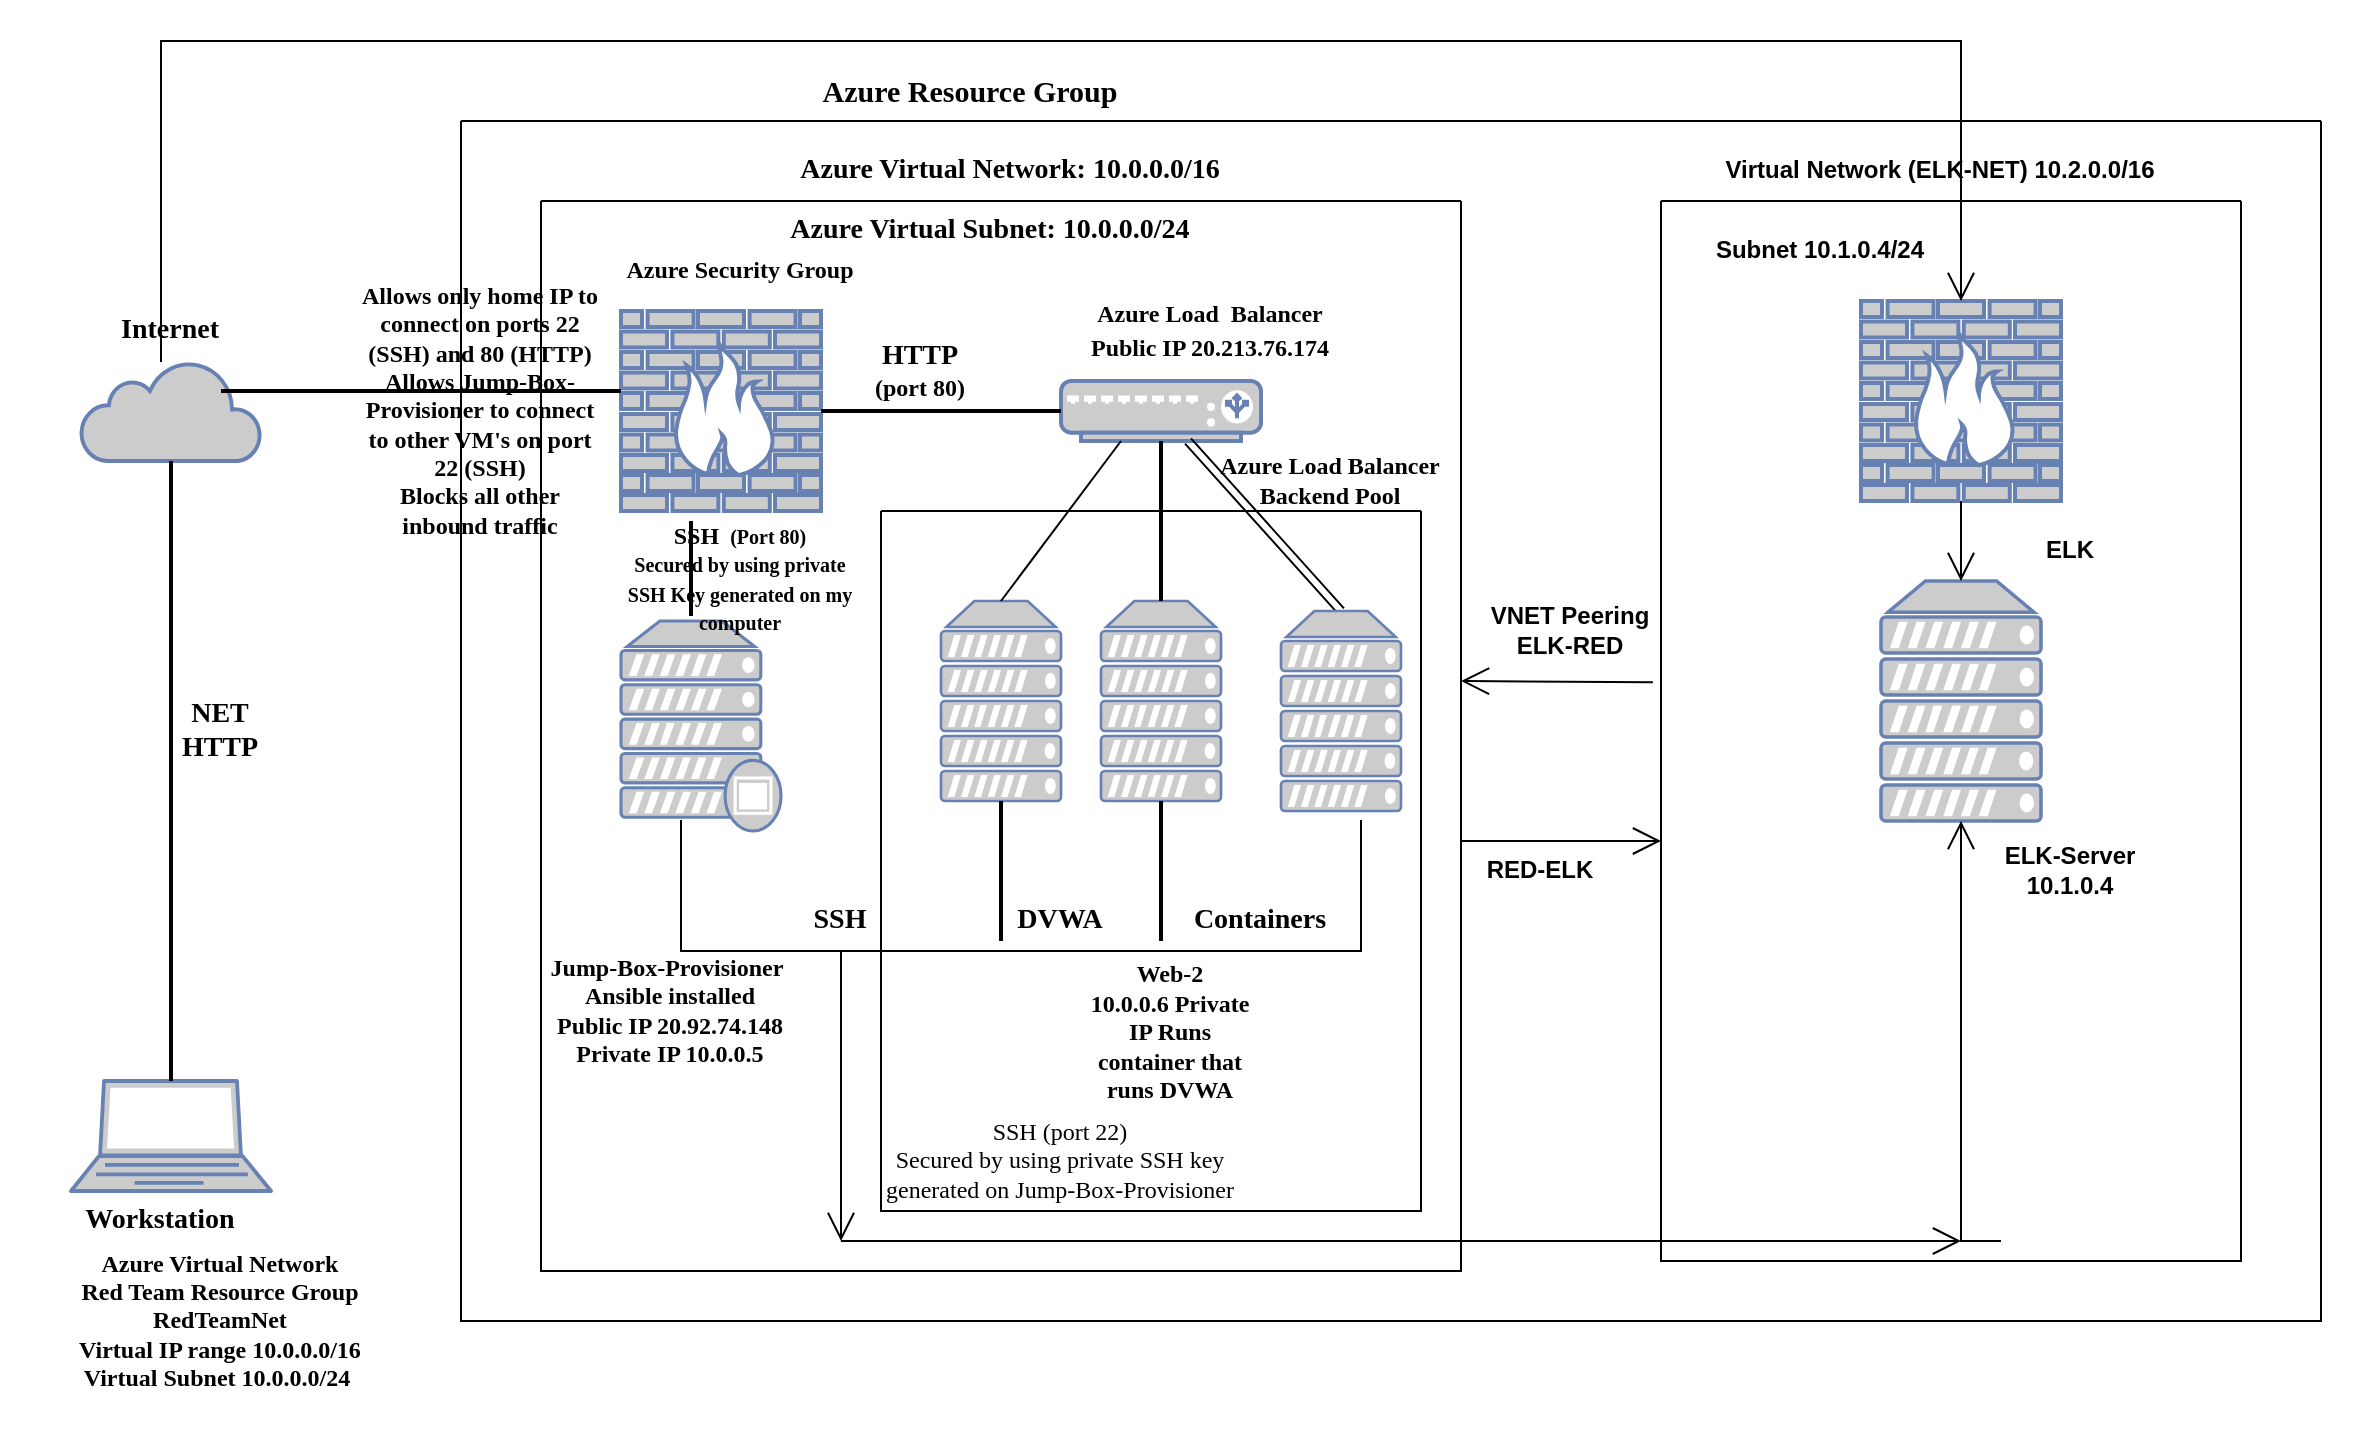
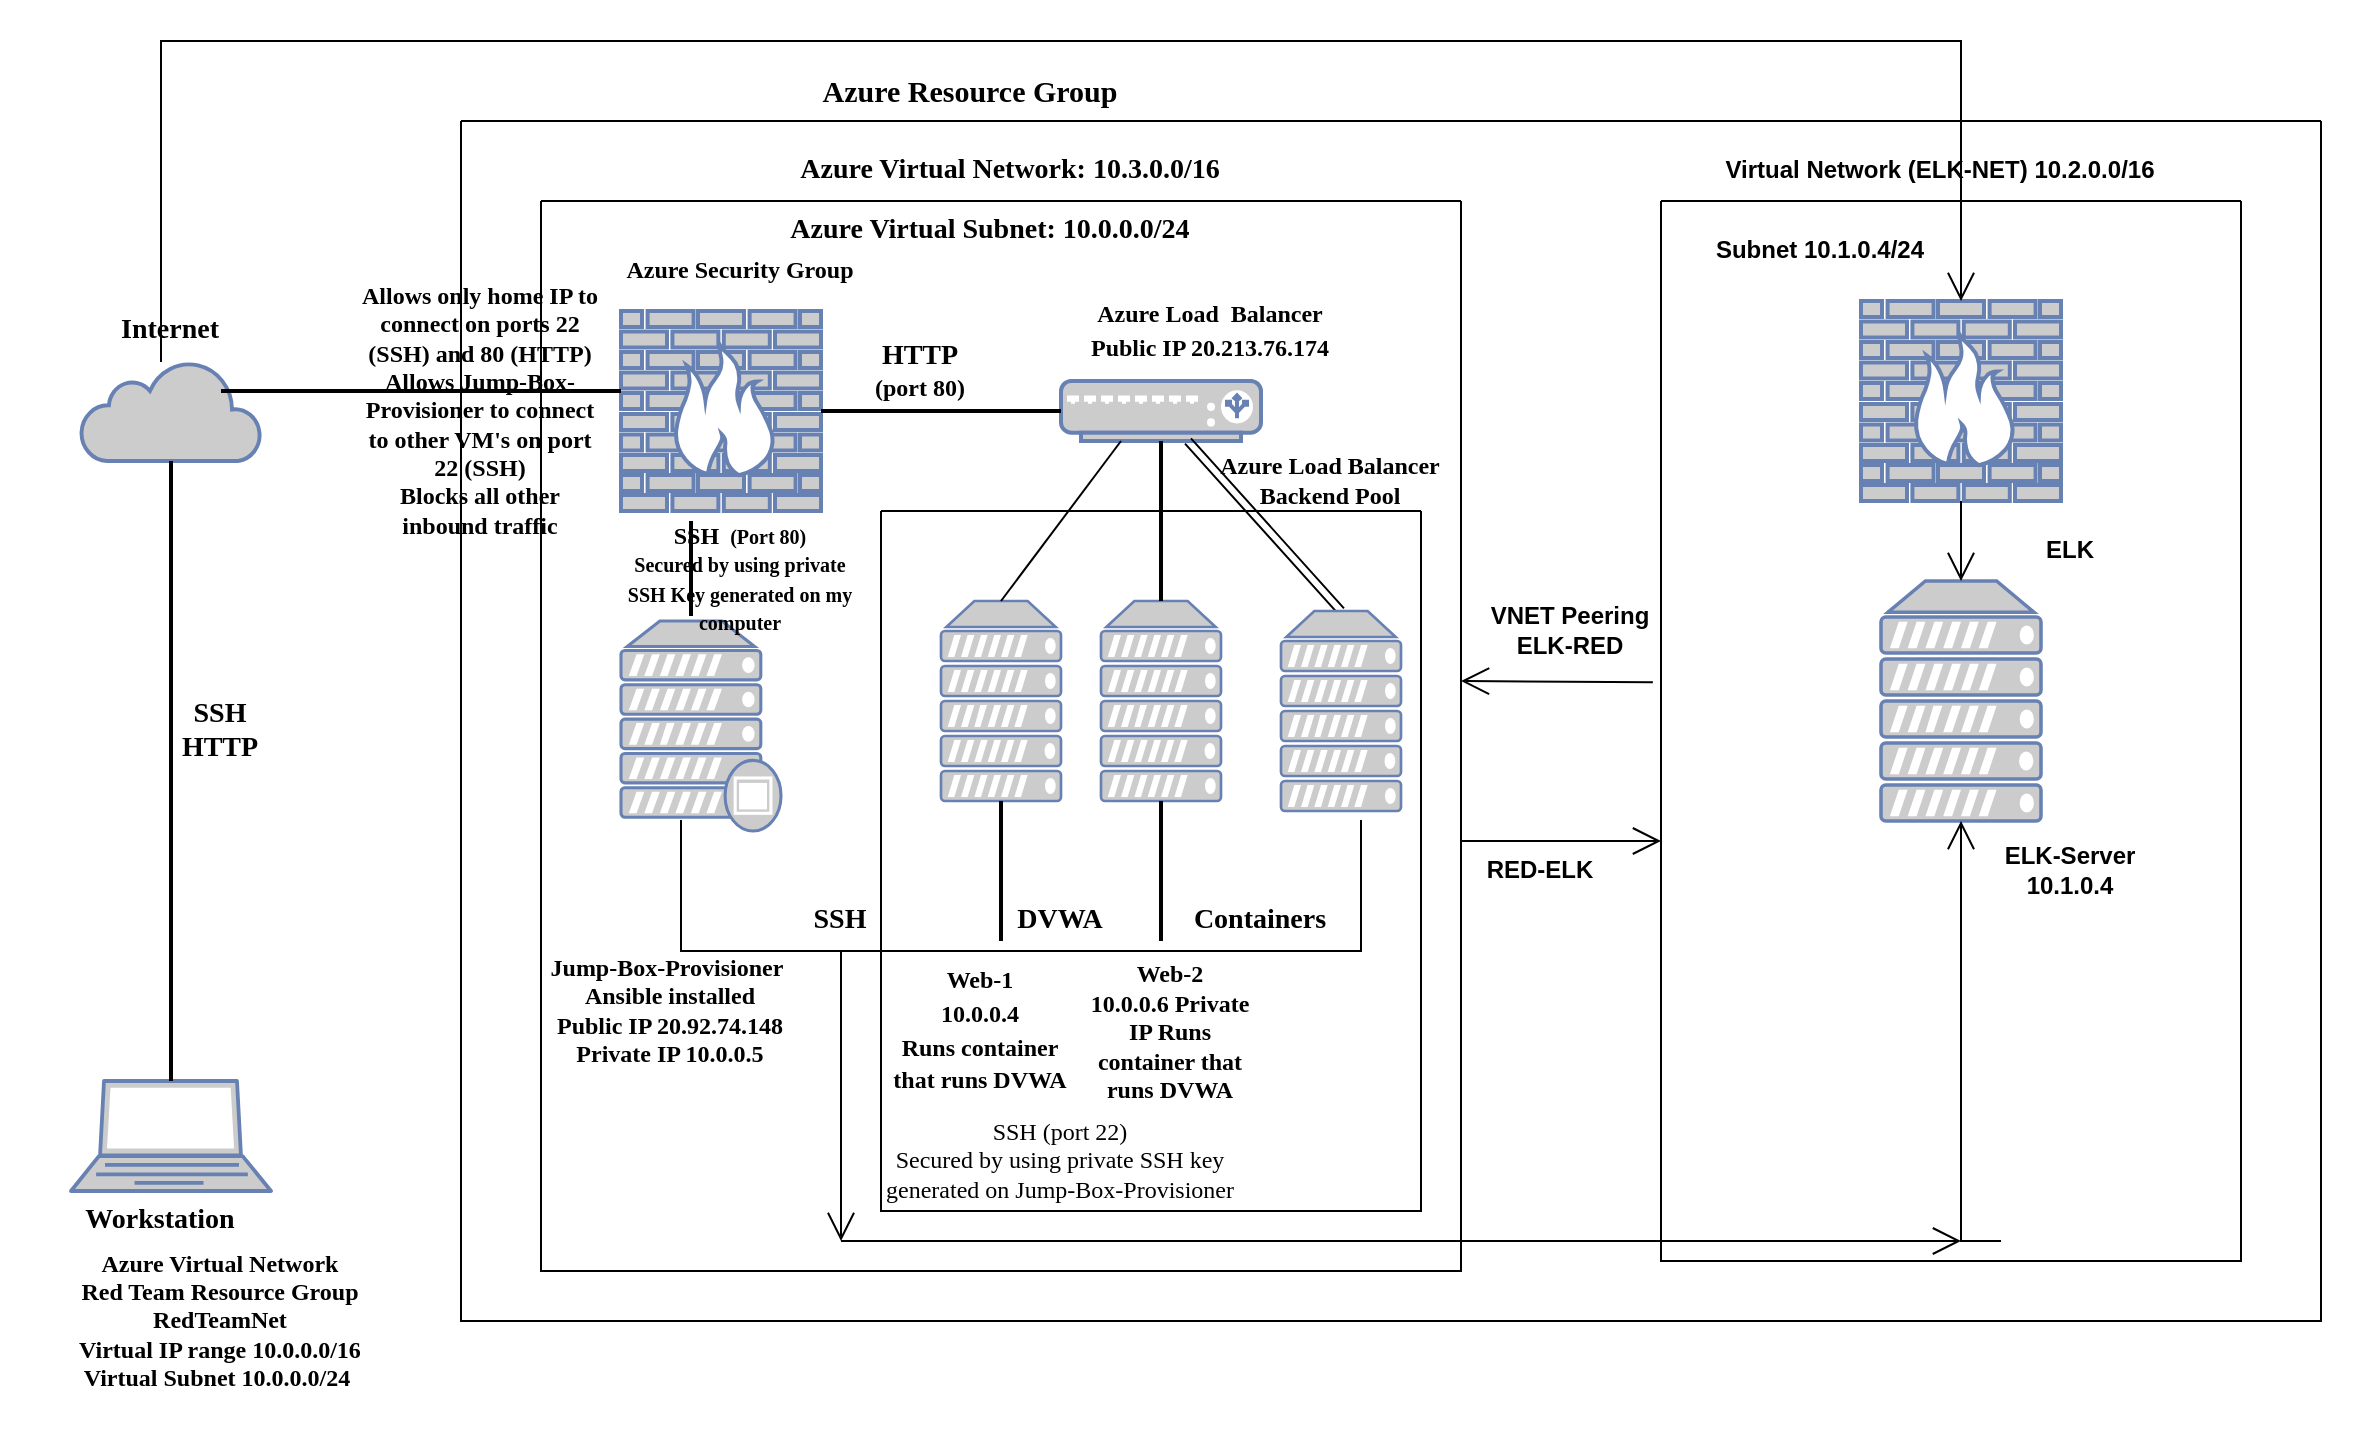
node "Azure Virtual Network: 10.0.0.0/16": label "Azure Virtual Network: 10.0.0.0/16" -> "Azure Virtual Network: 10.3.0.0/16"
node "NET HTTP": label "NET HTTP" -> "SSH HTTP"
node "Web-1 10.0.0.4 Runs container that runs DVWA": added
